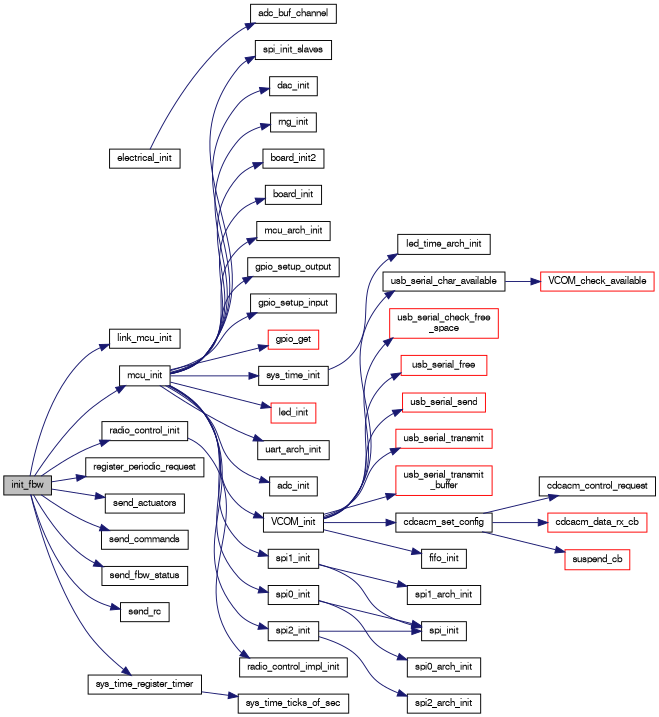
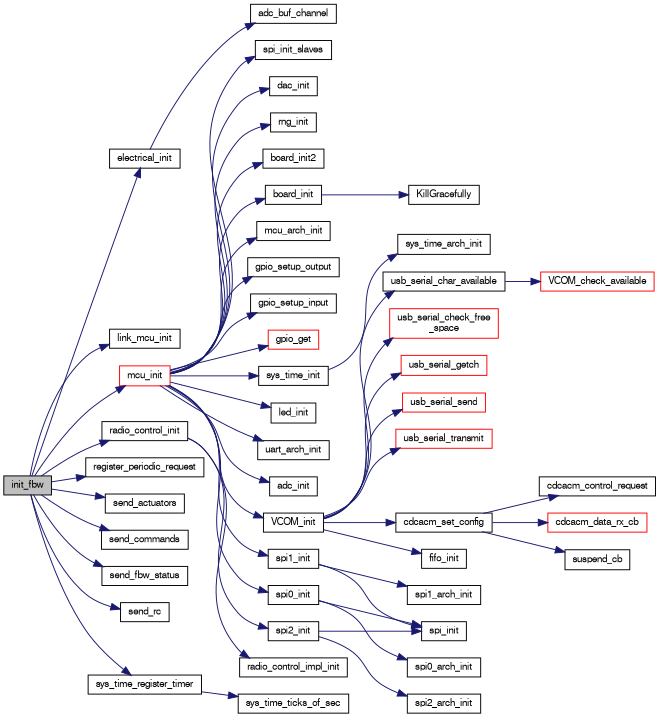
node "KillGracefully": added
node "led_time_arch_init": label "led_time_arch_init" -> "sys_time_arch_init"
edge "init_fbw" -> "electrical_init": added
node "usb_serial_free": label "usb_serial_free" -> "usb_serial_getch"
node "mcu_init": color black -> red
node "led_init": color red -> black
node "usb_serial_transmit _buffer": removed
edge "mcu_init" -> "spi2_init": now "radio_control_init" -> "spi2_init"
node "suspend_cb": color red -> black
